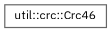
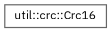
node "util::crc::Crc46": label "util::crc::Crc46" -> "util::crc::Crc16"
